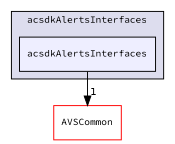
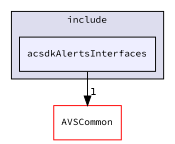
cluster "acsdkAlertsInterfaces": label "acsdkAlertsInterfaces" -> "include"
